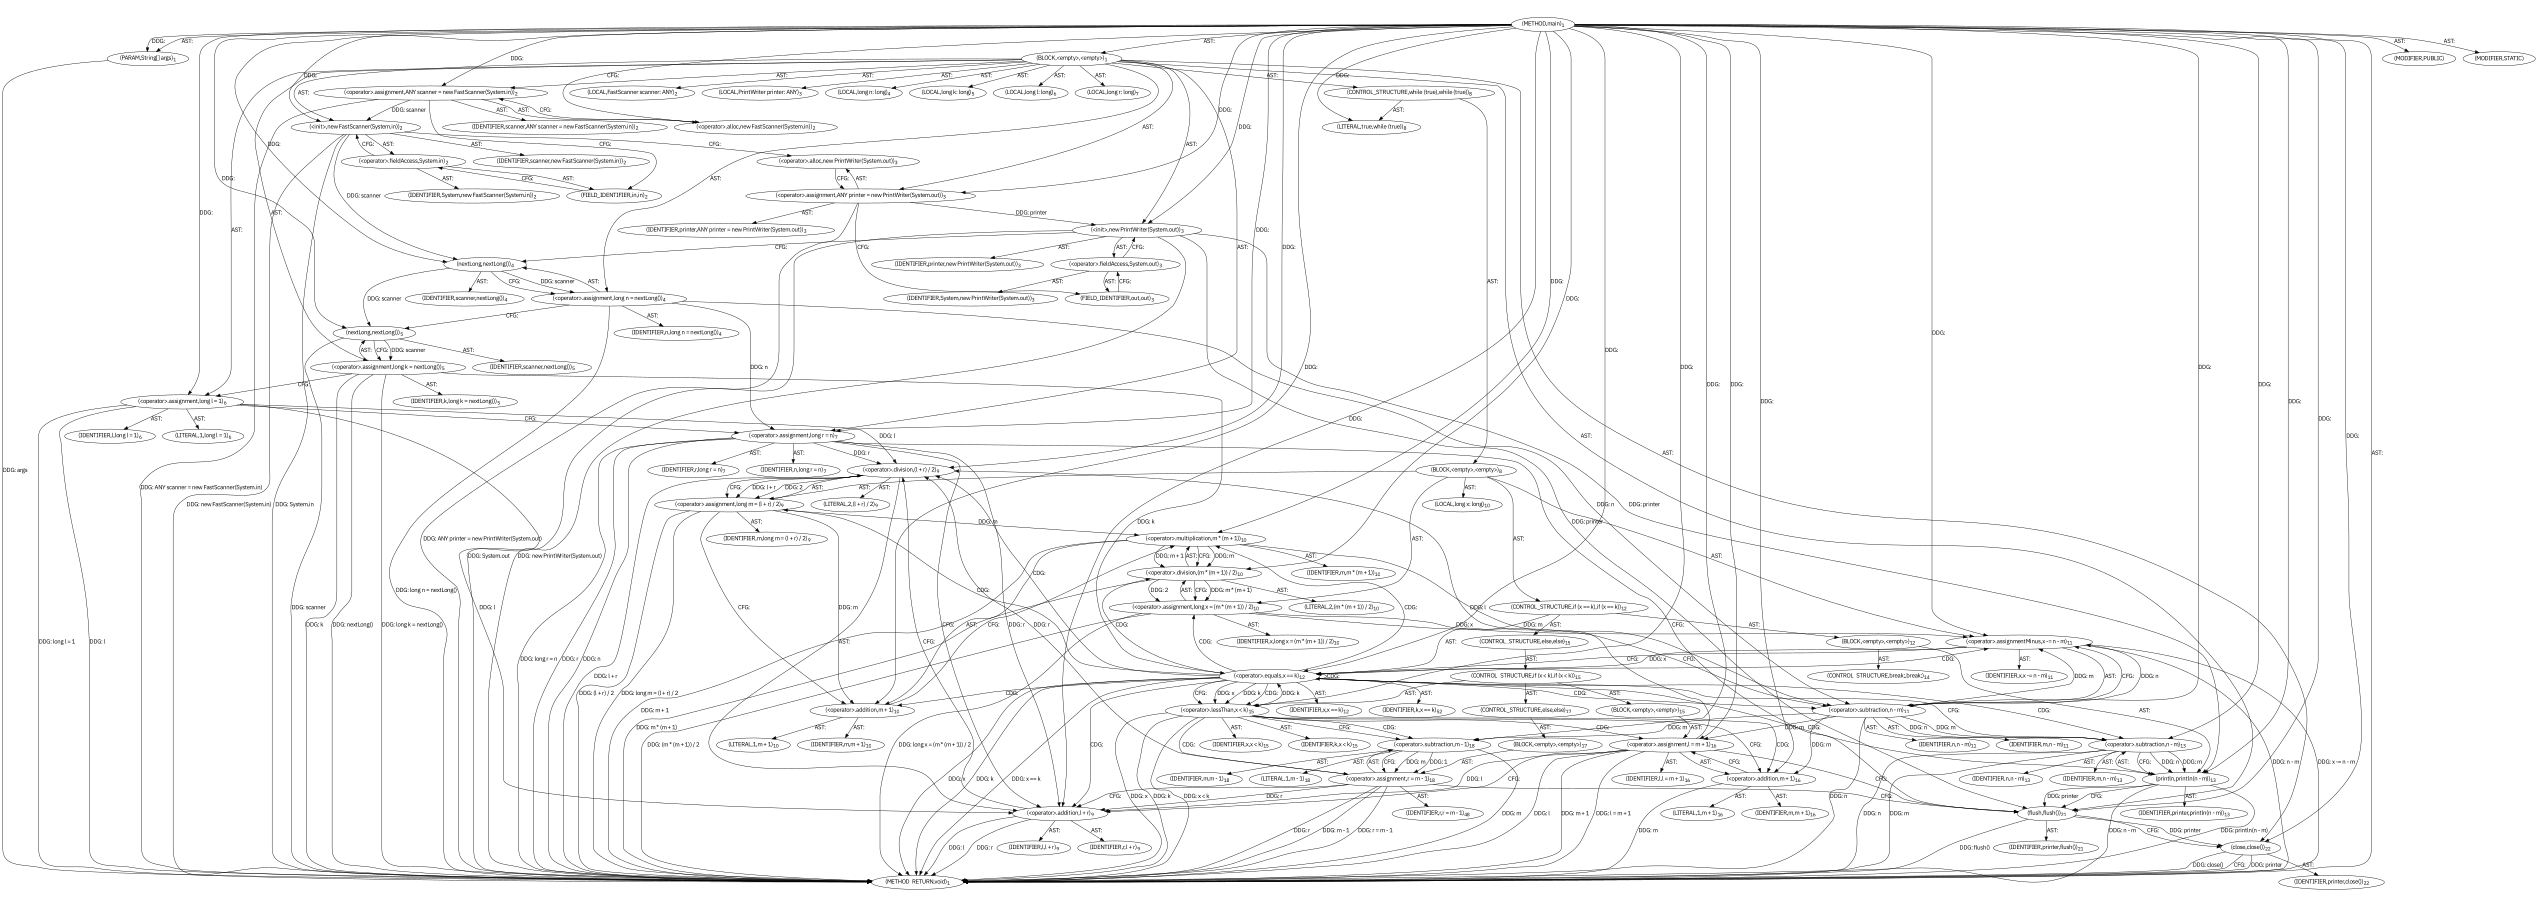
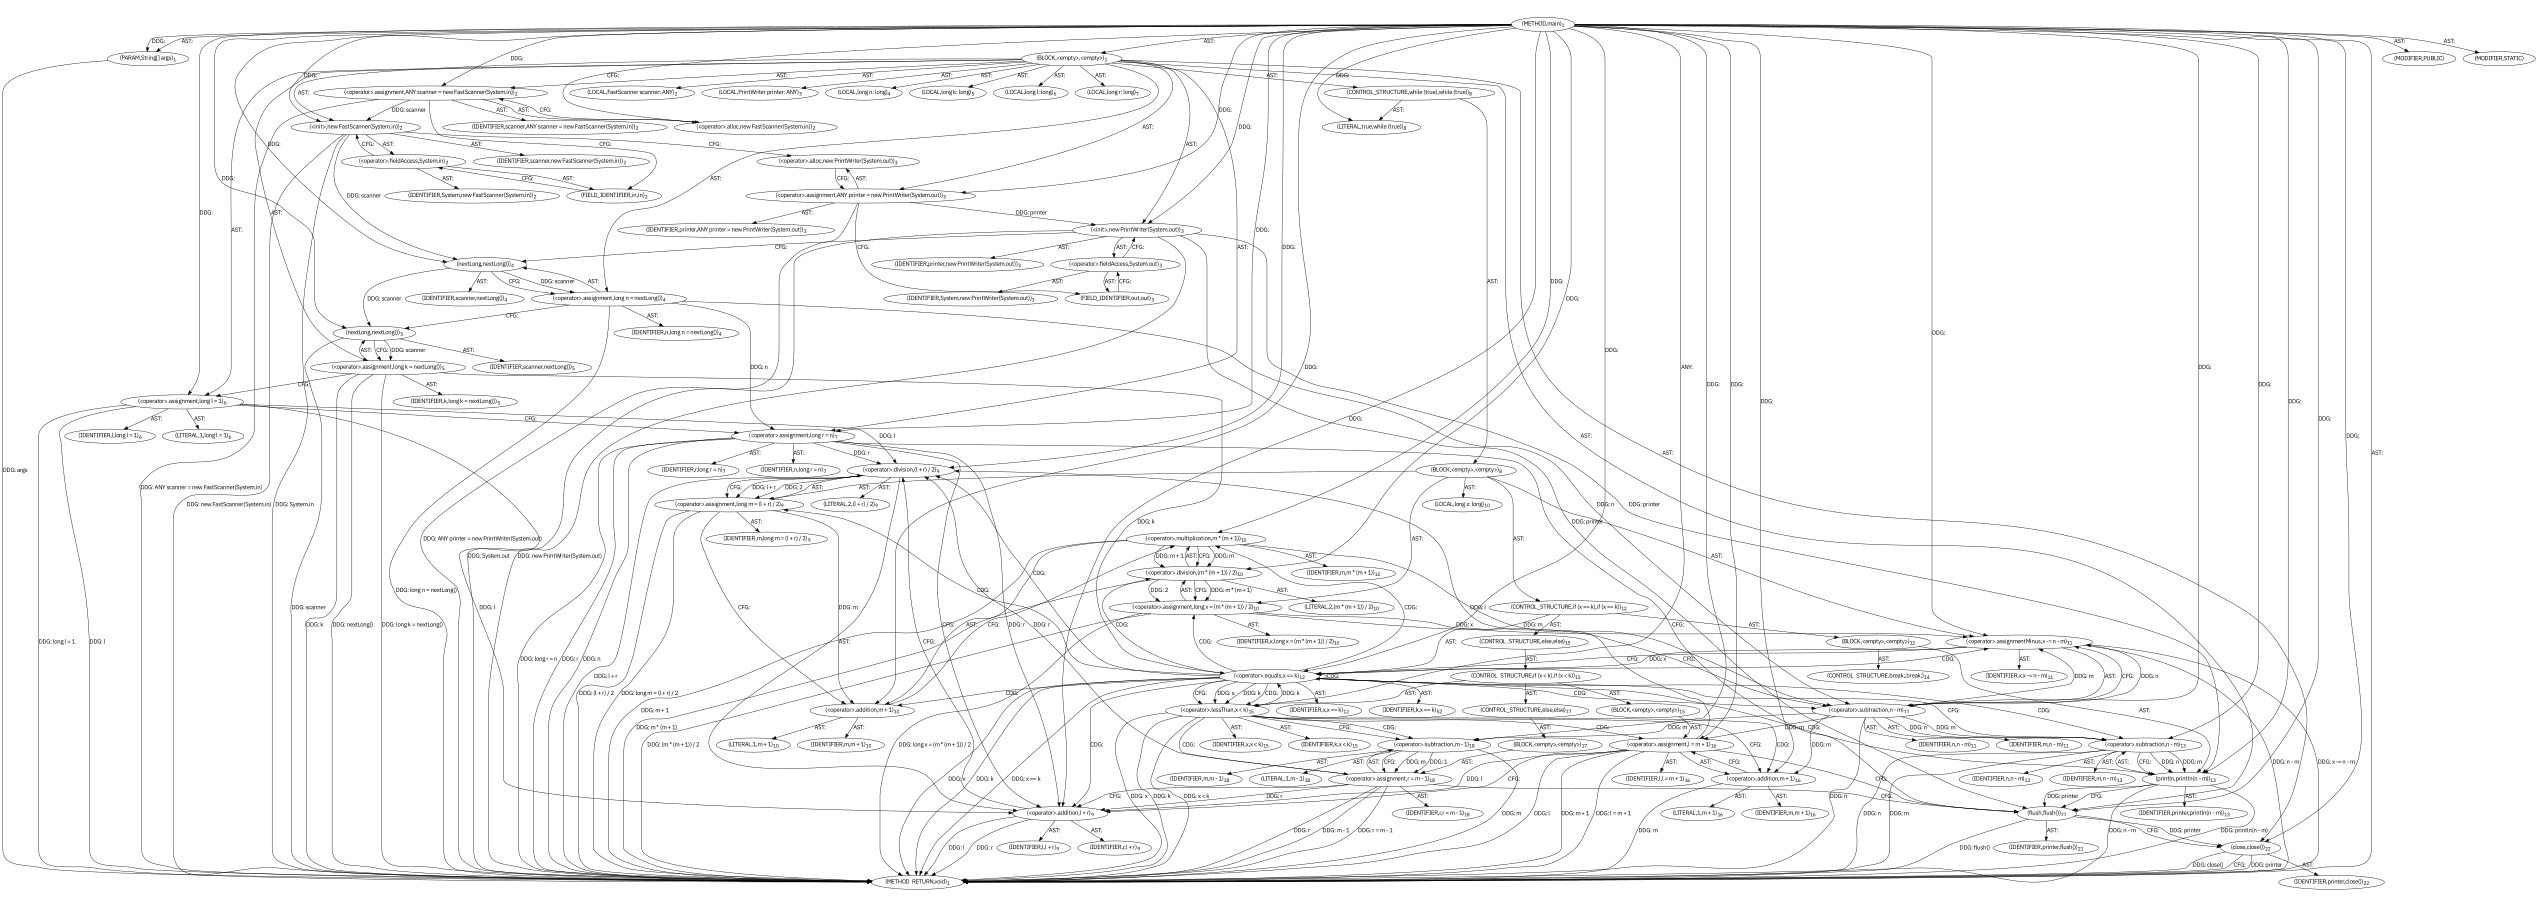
edge "(METHOD,main)" -> "(<operator>.lessThan,x < k)": label "DDG: " -> "ANY: "
edge "(<operator>.assignment,long m = (l + r) / 2)" -> "(<operator>.multiplication,m * (m + 1))": removed, label "DDG: m"
node "(IDENTIFIER,r,r = m - 1)": text "48" -> "18"
